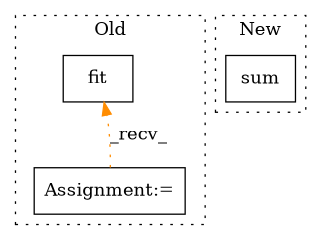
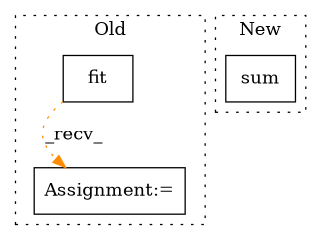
edge "Assignment:=" -> "fit": reversed
